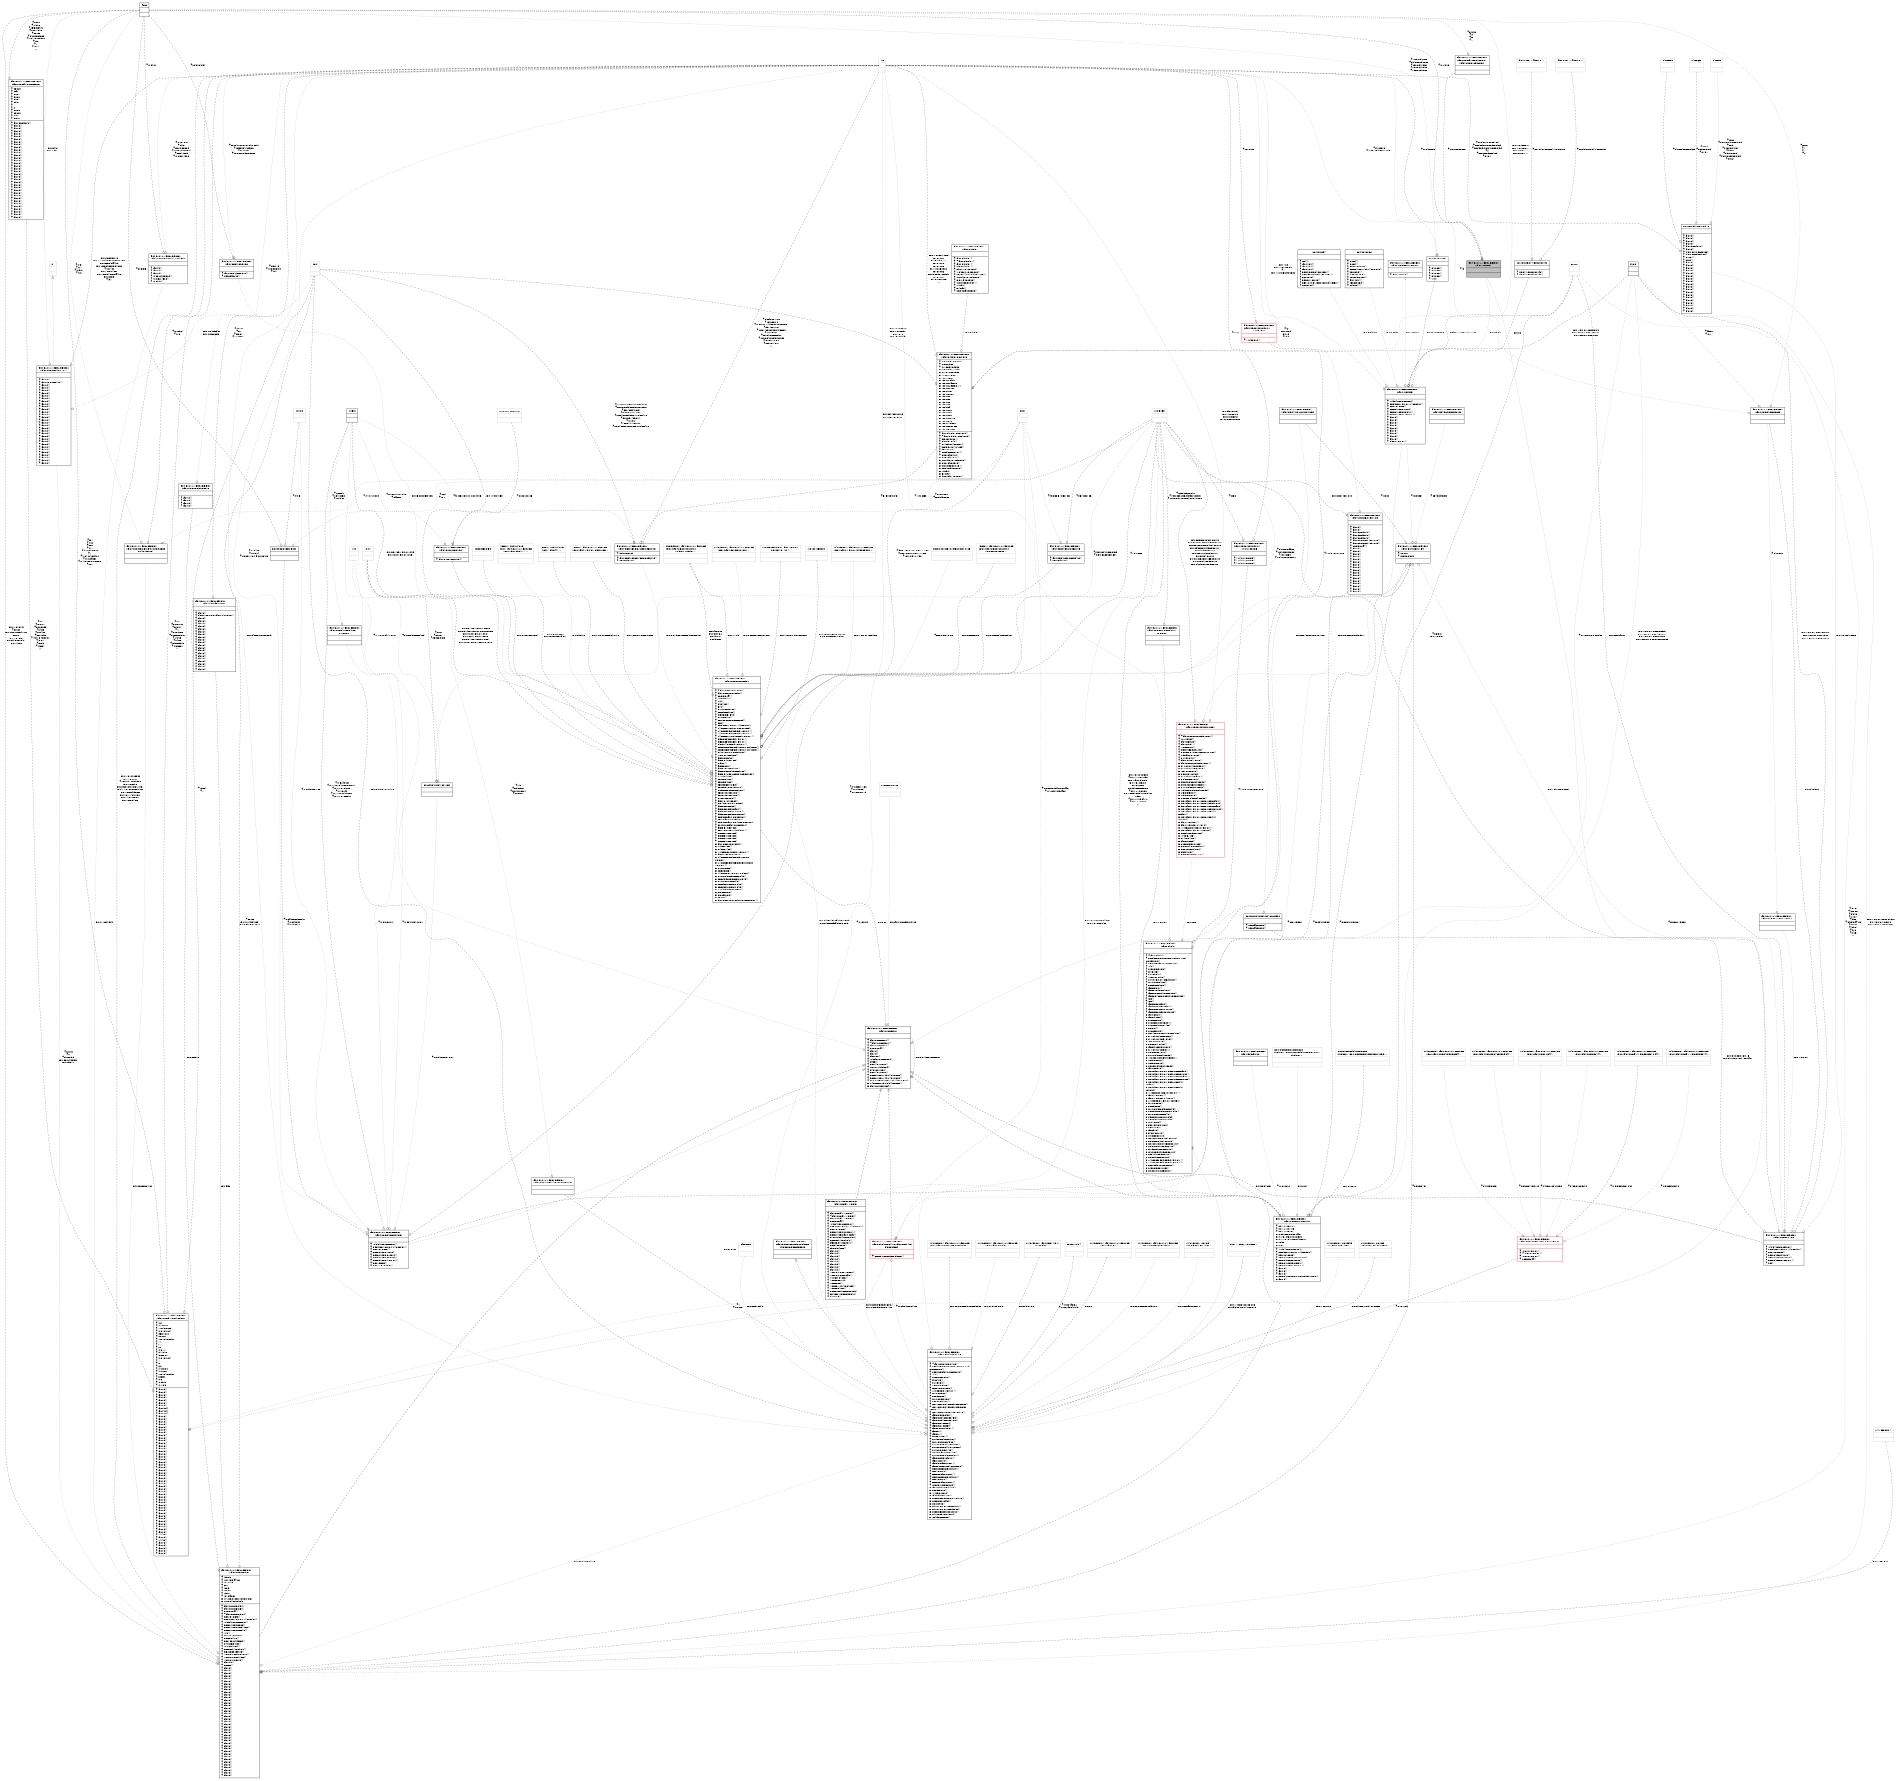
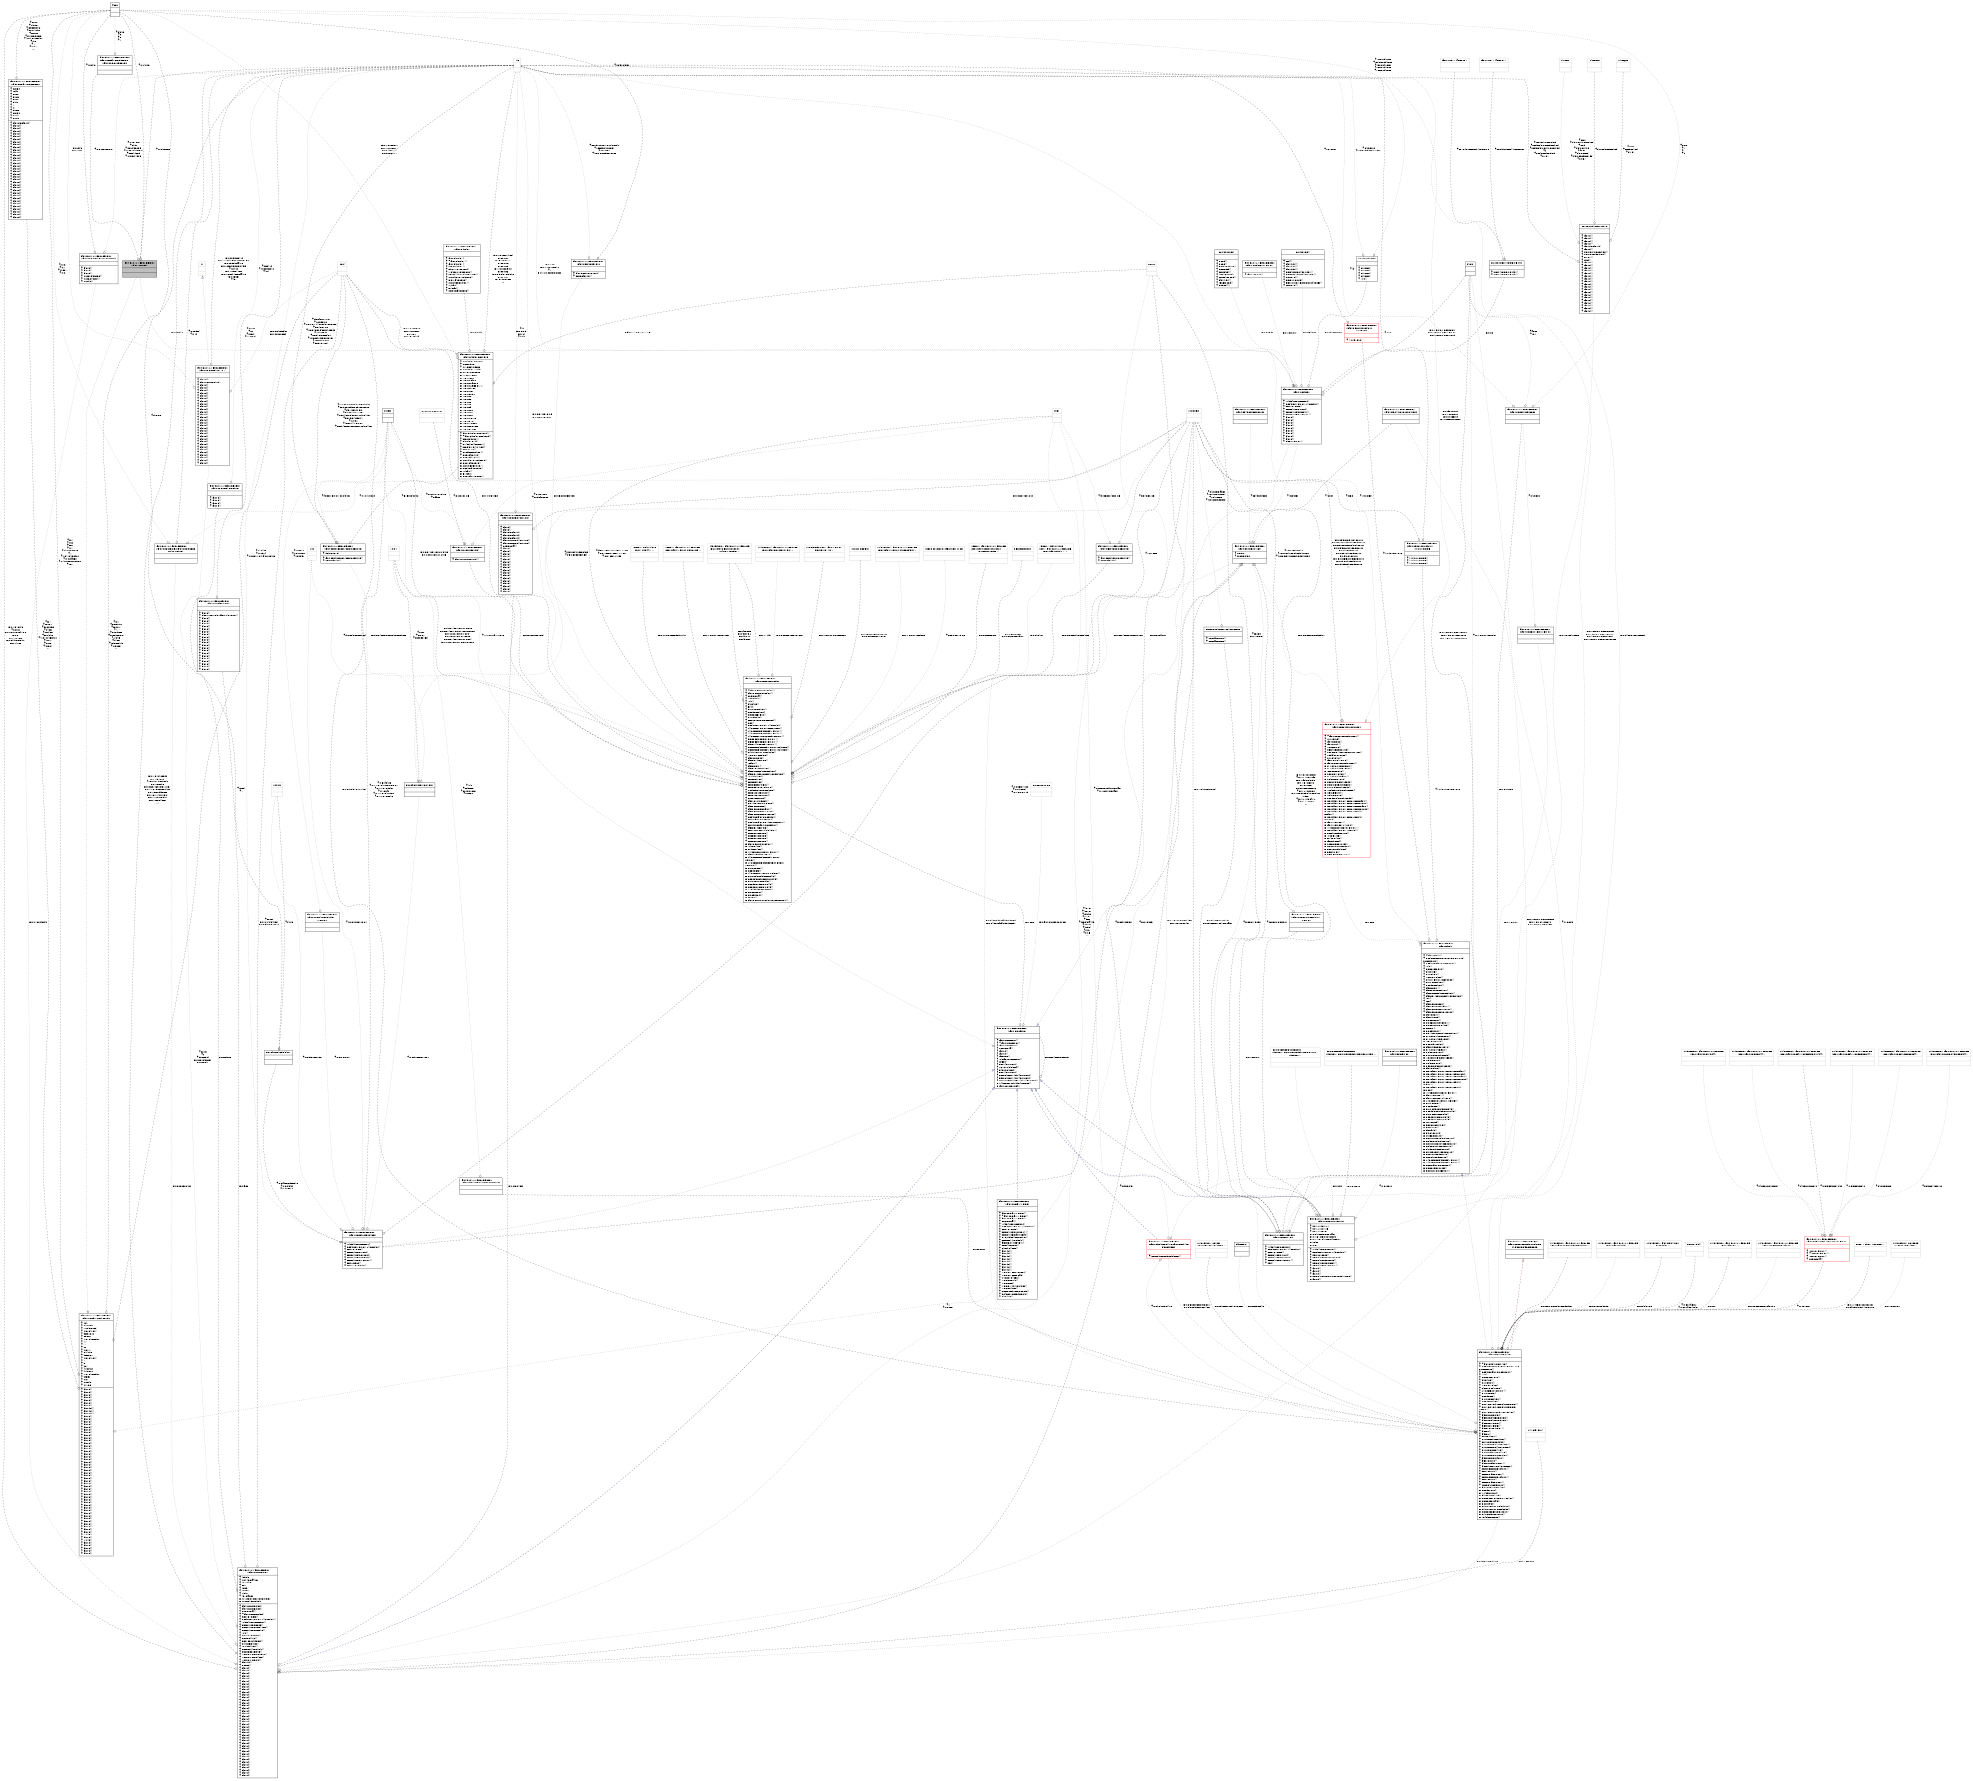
node "o2::its::Road": text "+ getPointerWithAlignment()" -> "+ getLabel()"
edge "unsigned" -> "gpucf::PackedDigit_s": removed, label "+pad +row"
node "ofstream": color grey75 -> black
node "unique_ptr< o2::trd": removed
